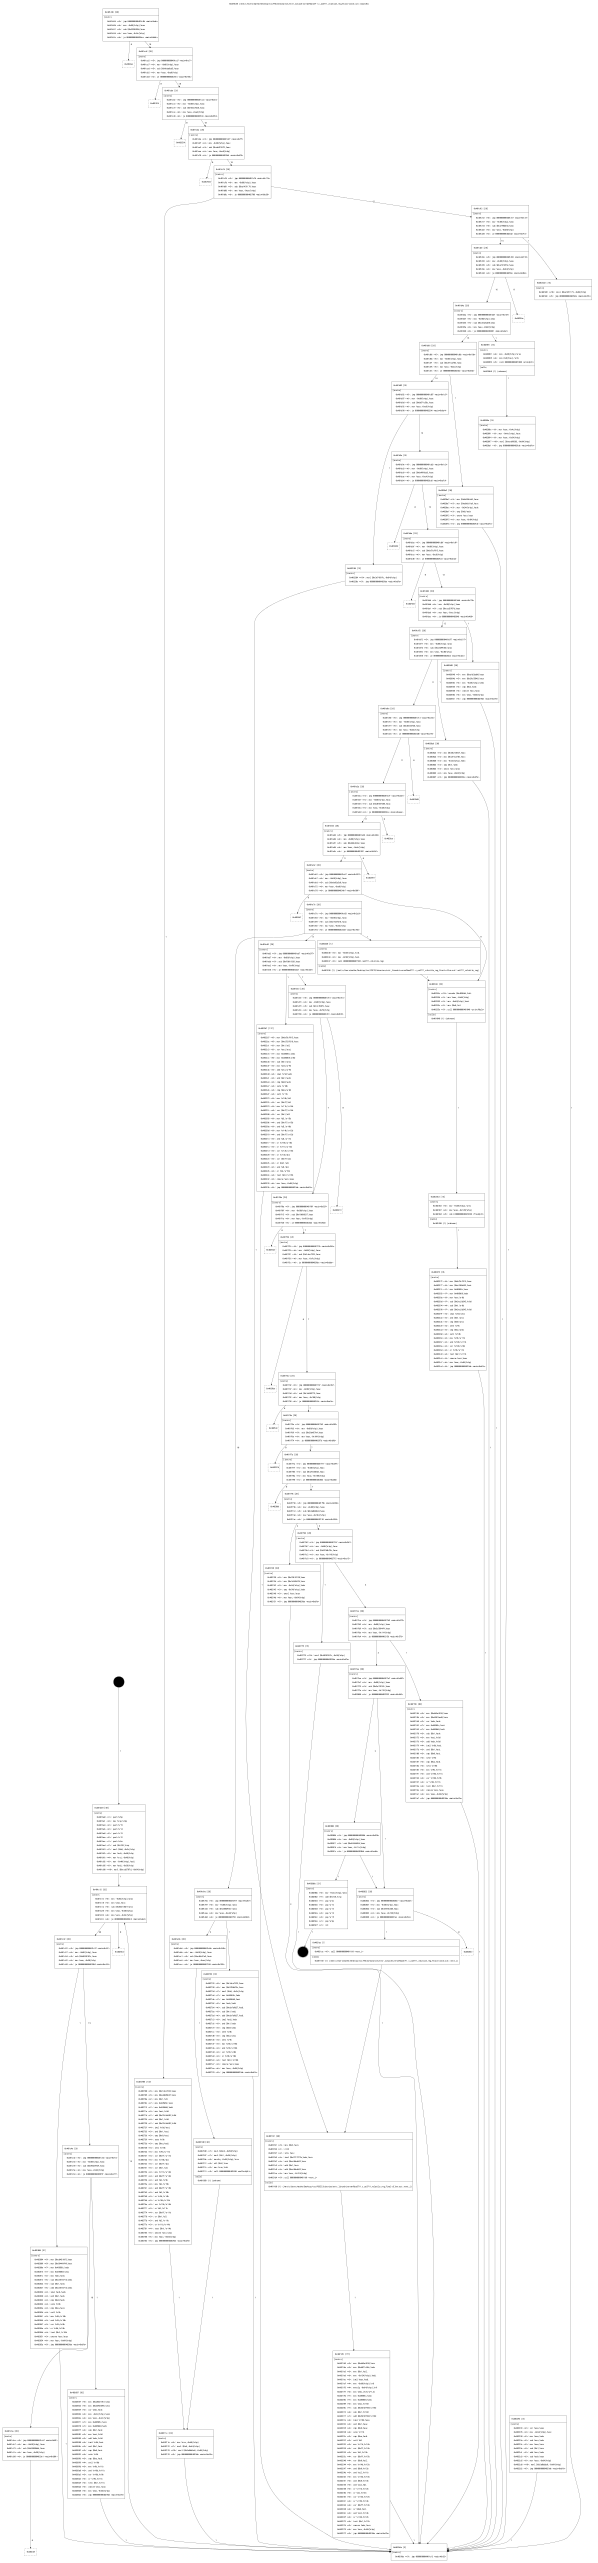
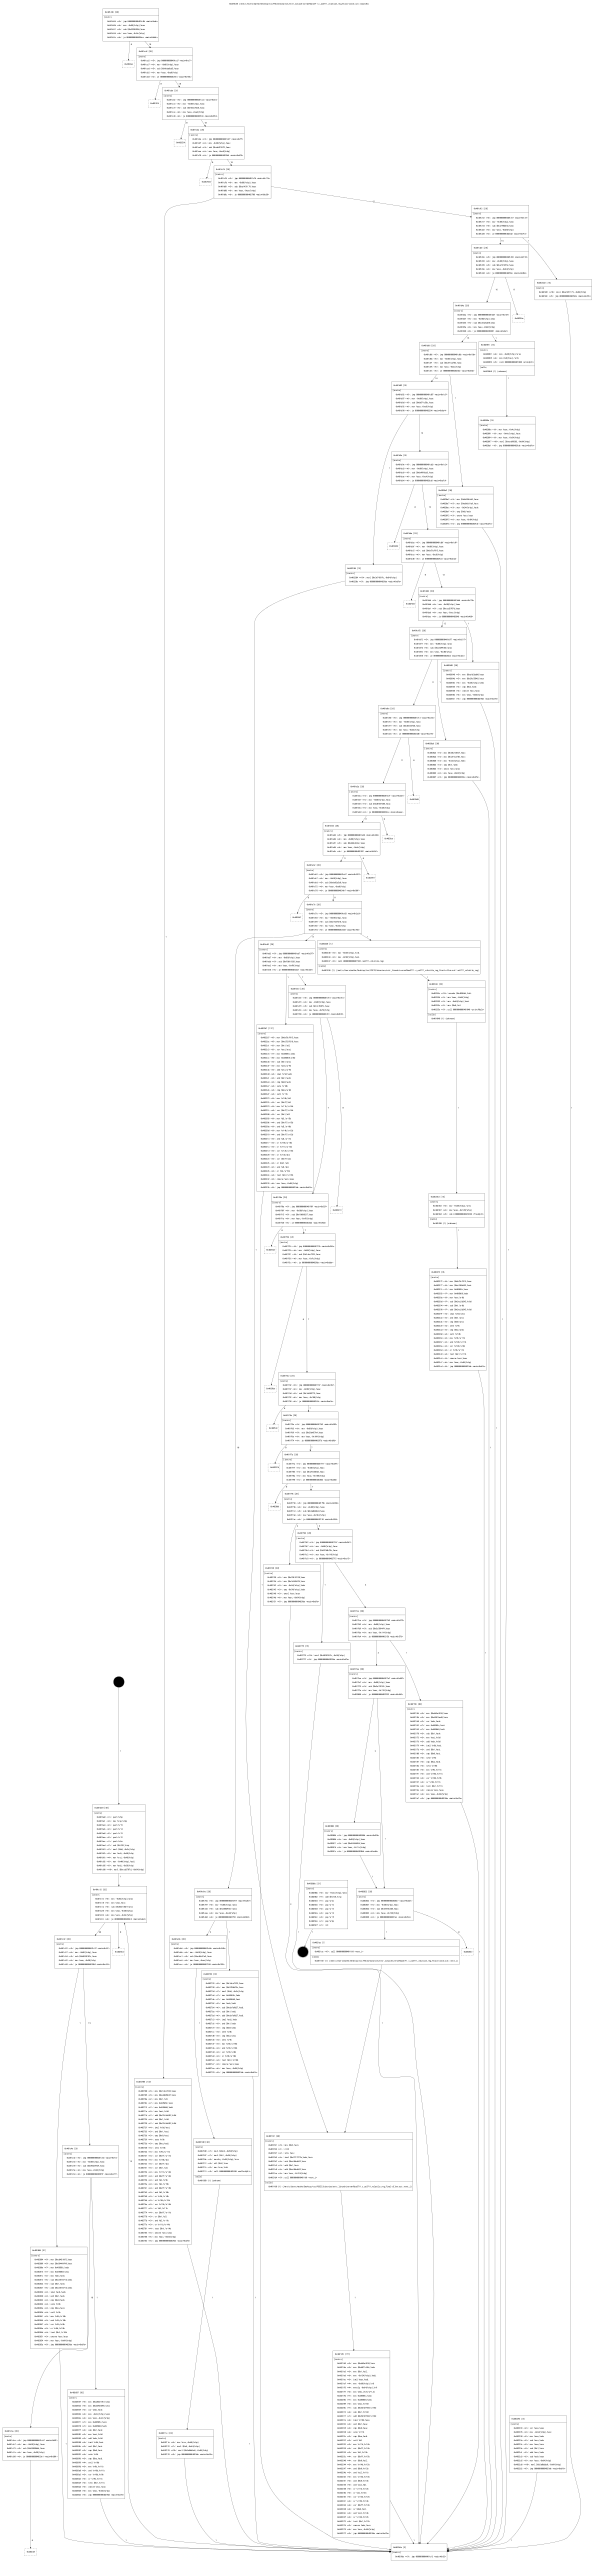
edge "0x401e62 [28]" -> "0x40234c [23]": now "0x401e62 [28]" -> "0x401e7e [28]"
edge "0x402006 [28]" -> "0x4028bb [21]": removed, label "1"
edge "0x402700 [147]" -> "0x40211e [26]": now "0x402700 [147]" -> "0x4029de [5]"
